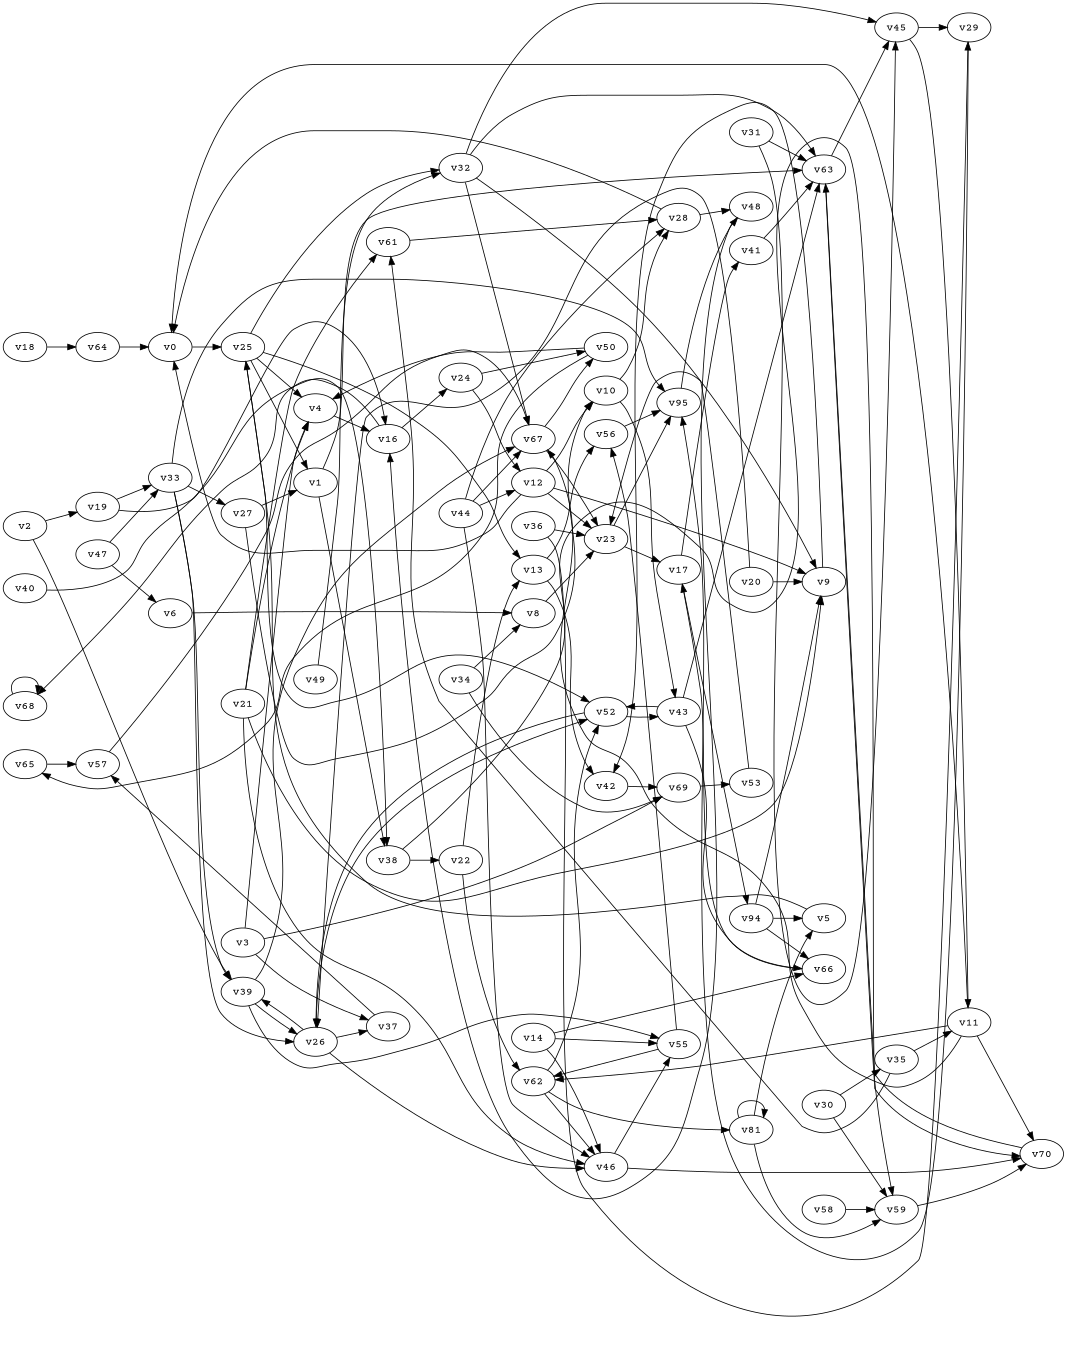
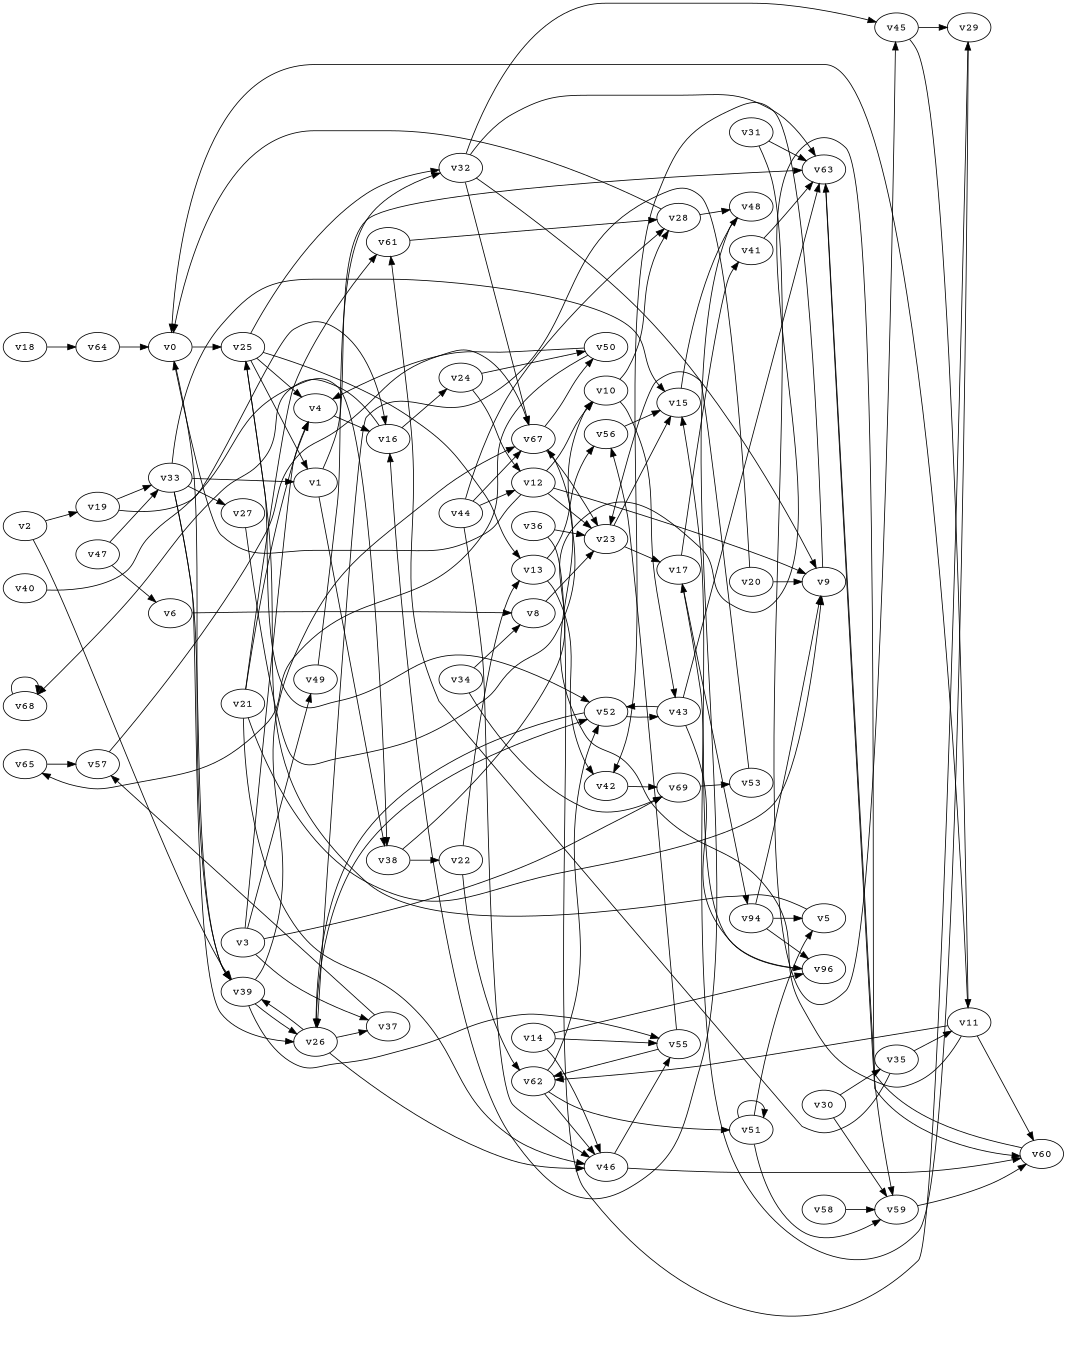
edge "v63" -> "v45": removed
node "v95": label "v95" -> "v15"
edge "v27" -> "v1": now "v33" -> "v1"
edge "v0" -> "v39": added
edge "v3" -> "v49": added
node "v66": label "v66" -> "v96"
node "v81": label "v81" -> "v51"
node "v70": label "v70" -> "v60"
